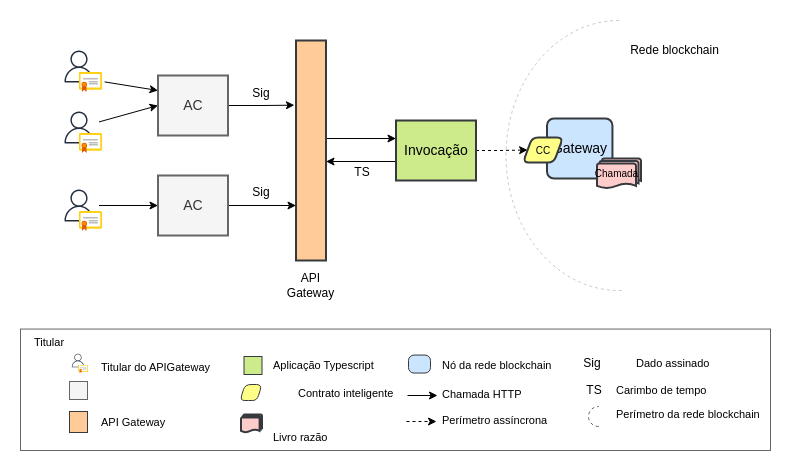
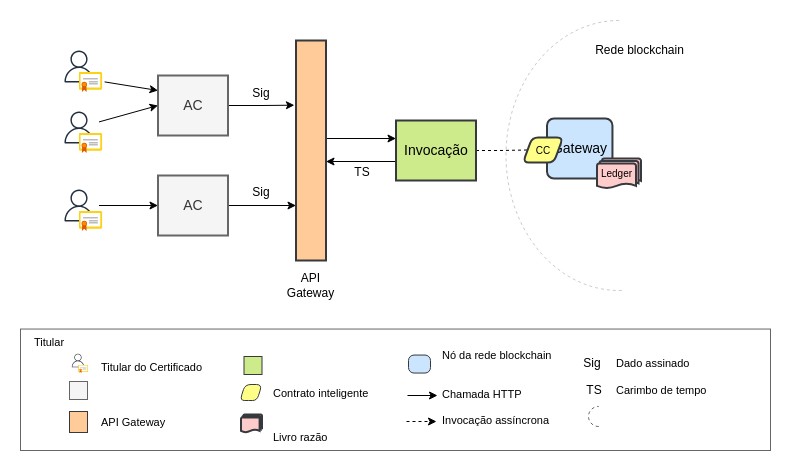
node "Rede blockchain": moved (675, 51) -> (640, 51)
edge "Invocação" -> "CC": arrowhead classic -> none
node "Chamada": label "Chamada" -> "Ledger"
node "Dado assinado": moved (696, 363) -> (676, 363)
node "Aplicação Typescript": removed
node "Nó da rede blockchain": moved (502, 366) -> (502, 356)
node "Titular do APIGateway": label "Titular do APIGateway" -> "Titular do Certificado"
node "Contrato inteligente": moved (358, 394) -> (333, 394)
node "Perímetro da rede blockchain": removed
node "Perímetro assíncrona": label "Perímetro assíncrona" -> "Invocação assíncrona"
